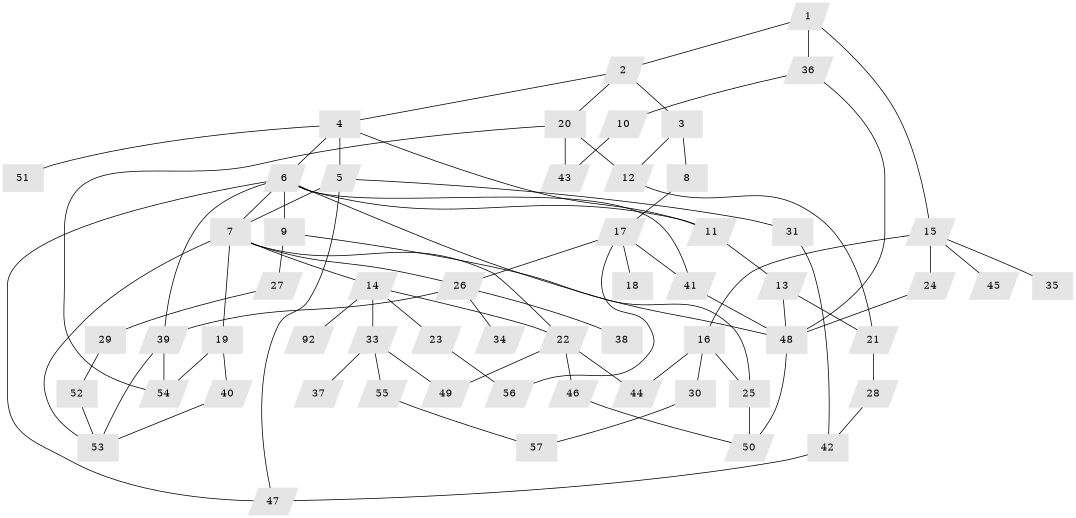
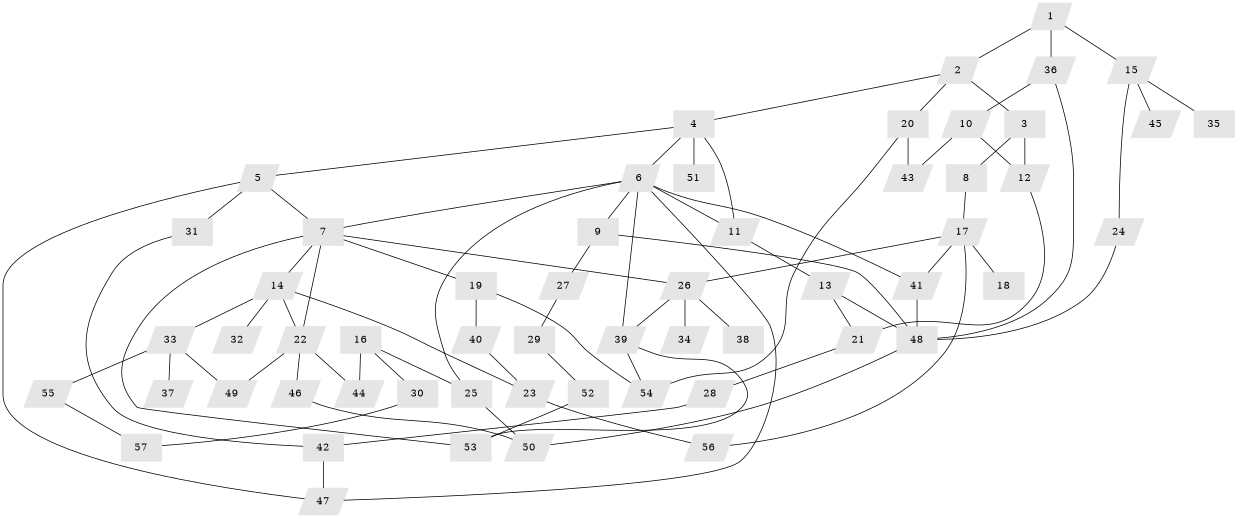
edge "20" -- "12": now "10" -- "12"
edge "15" -- "16": removed
node "92": label "92" -> "32"
edge "40" -- "53": now "40" -- "23"
